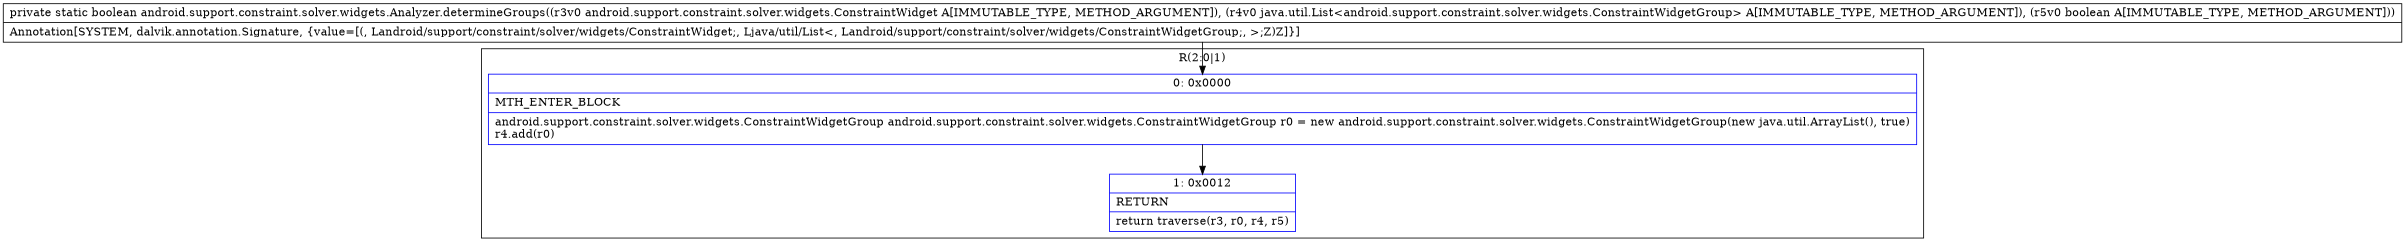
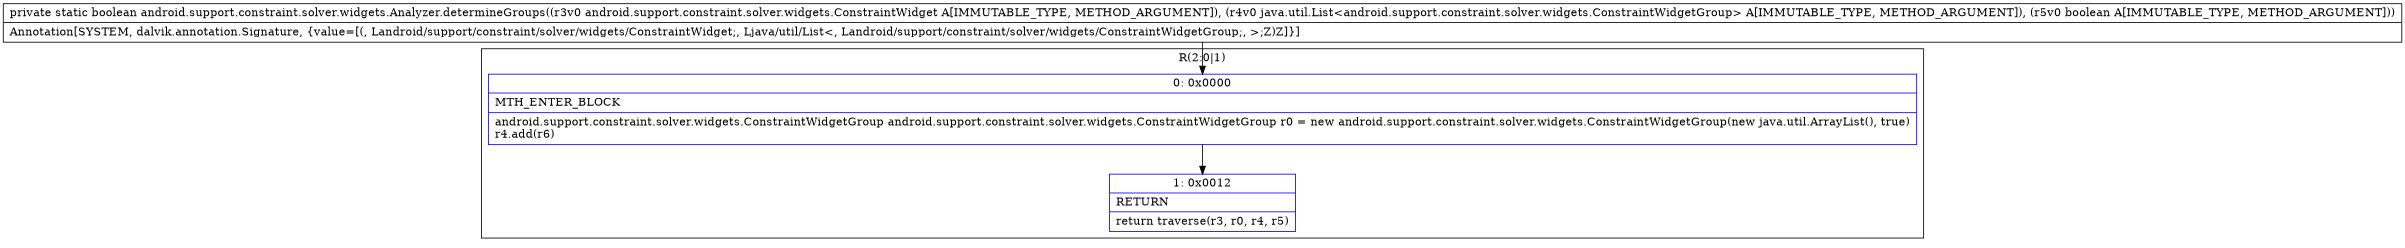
node "0: 0x0000": text "r4.add(r0)" -> "r4.add(r6)"
